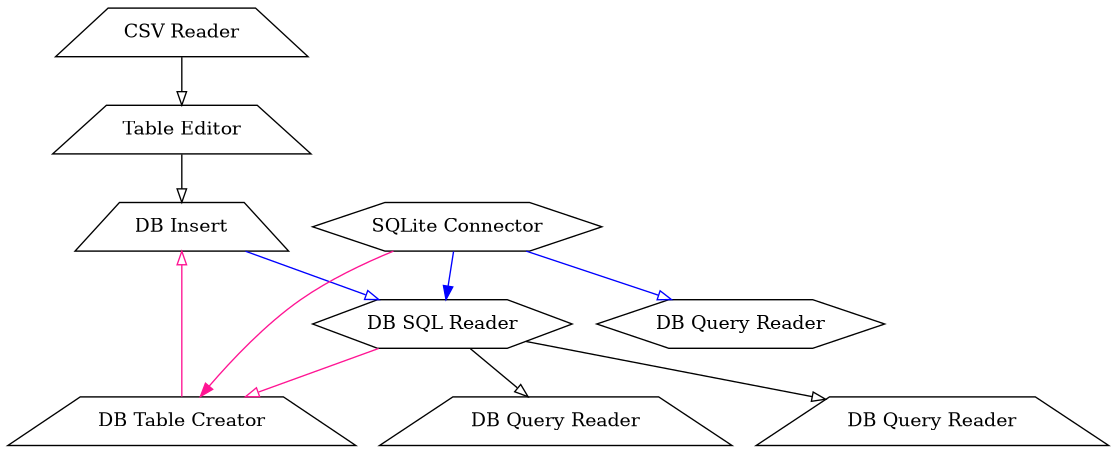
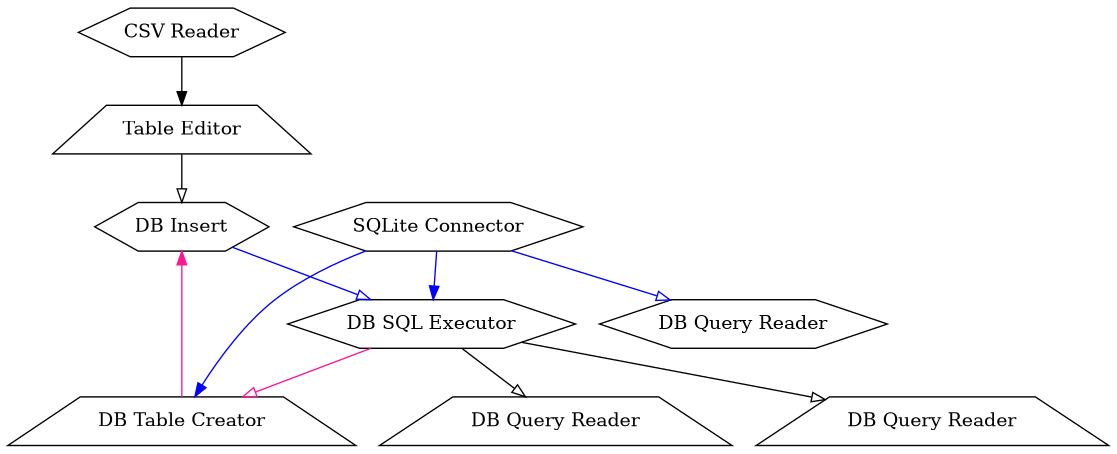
node "CSV Reader": shape trapezium -> hexagon
edge "CSV Reader" -> "Table Editor": arrowhead onormal -> normal
node "DB Insert": shape trapezium -> hexagon
edge "SQLite Connector" -> "DB Table Creator": color deeppink -> blue
node "DB SQL Reader": label "DB SQL Reader" -> "DB SQL Executor"
edge "DB Table Creator" -> "DB Insert": arrowhead onormal -> normal
